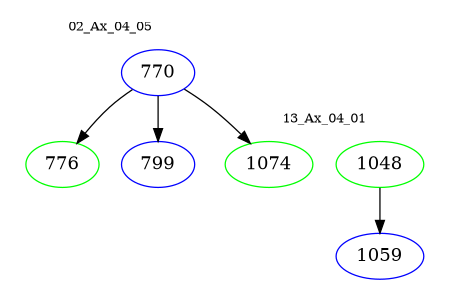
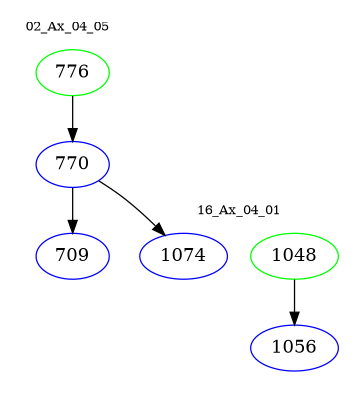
edge "770" -> "776": reversed
cluster "13_Ax_04_01": label "13_Ax_04_01" -> "16_Ax_04_01"
node "799": label "799" -> "709"
node "1074": color green -> blue
node "1059": label "1059" -> "1056"
